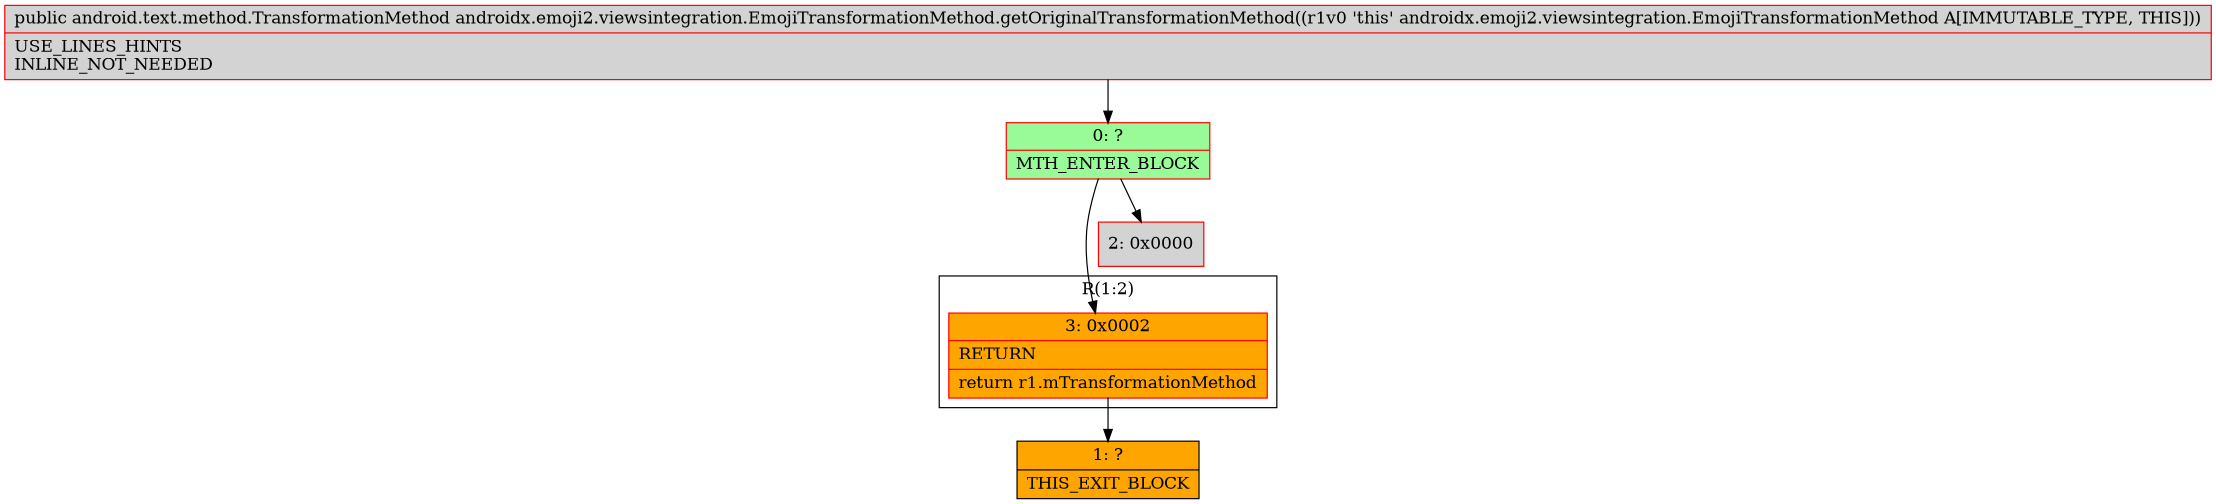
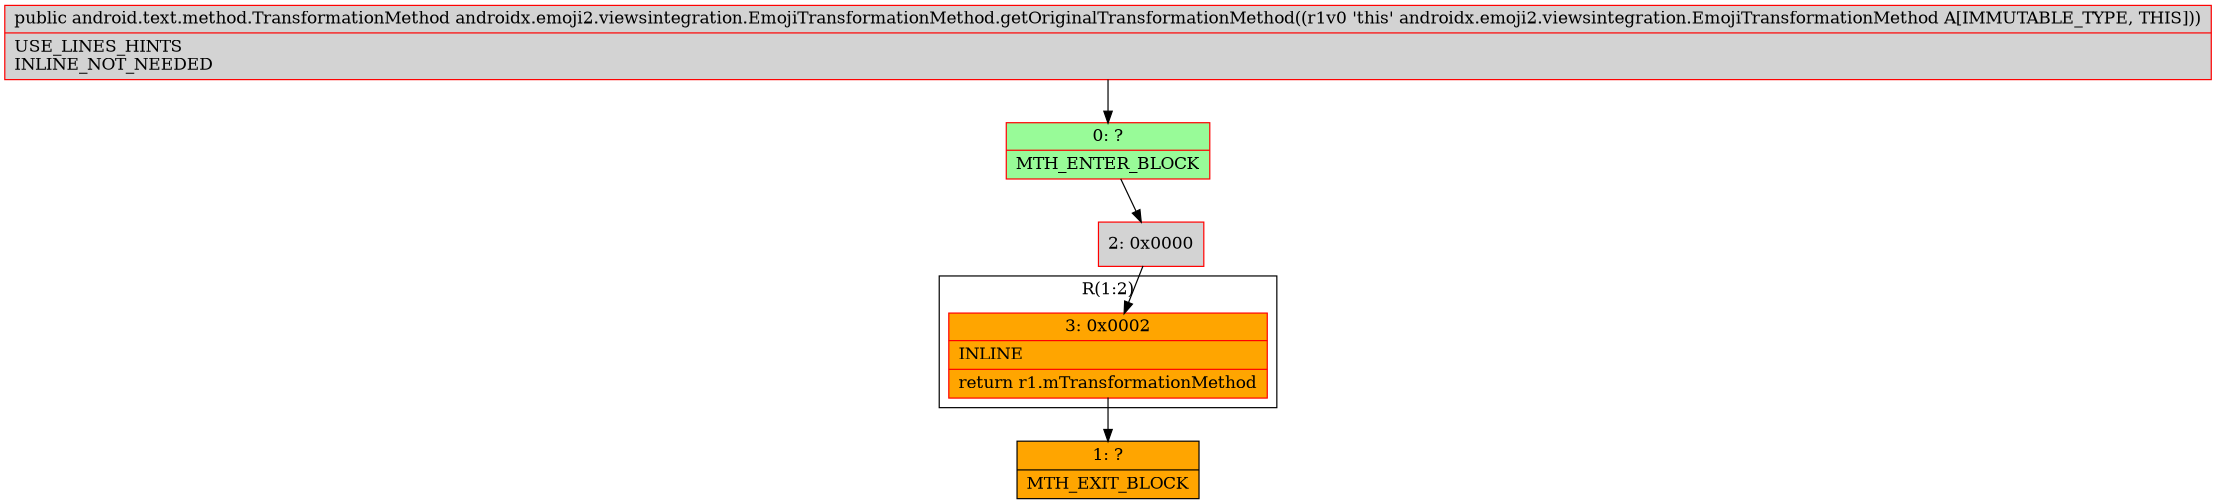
edge "0: ?" -> "3: 0x0002": now "2: 0x0000" -> "3: 0x0002"
node "3: 0x0002": text "RETURN" -> "INLINE"
node "1: ?": text "THIS_EXIT_BLOCK" -> "MTH_EXIT_BLOCK"
